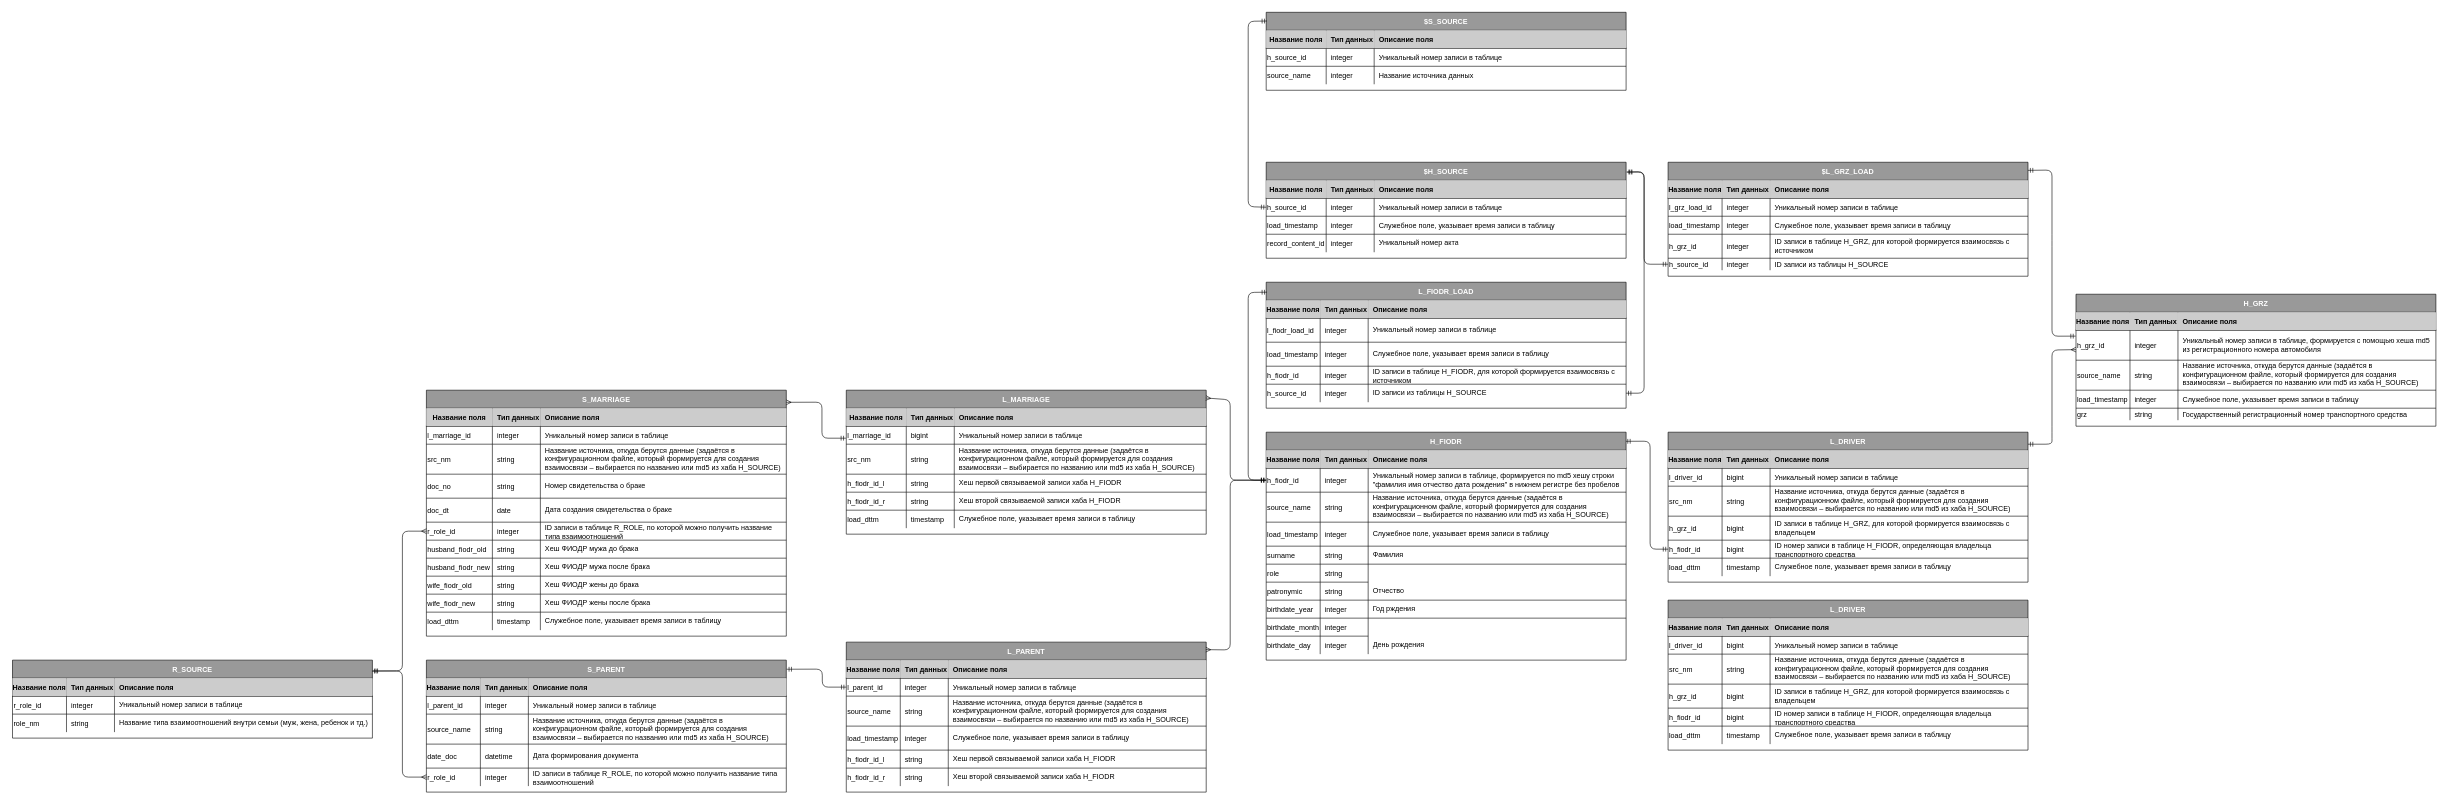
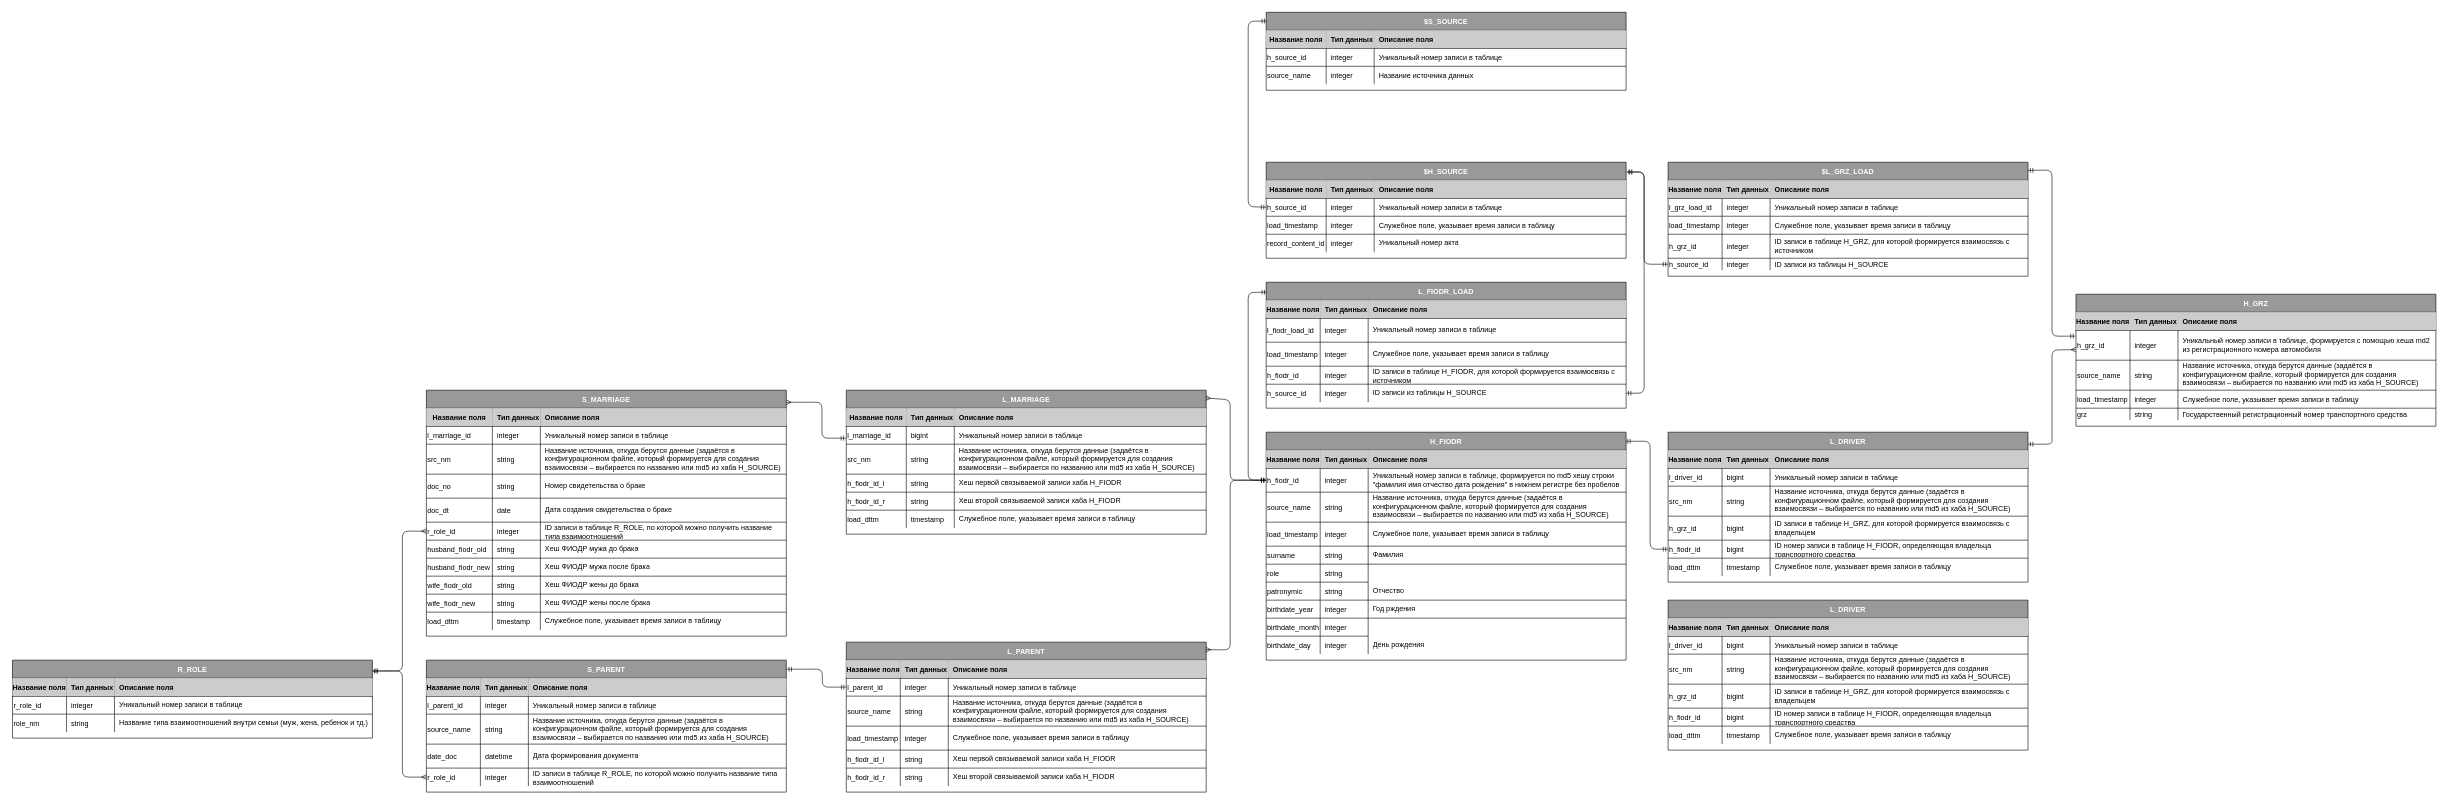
node "Уникальный номер записи в таблице, формируется с помощью хеша md5 из регистрационного номера автомобиля": label "Уникальный номер записи в таблице, формируется с помощью хеша md5 из регистрационного номера автомобиля" -> "Уникальный номер записи в таблице, формируется с помощью хеша md2 из регистрационного номера автомобиля"
node "R_SOURCE": label "R_SOURCE" -> "R_ROLE"
